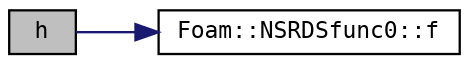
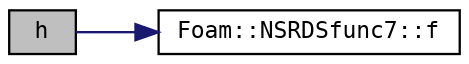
node "Foam::NSRDSfunc0::f": label "Foam::NSRDSfunc0::f" -> "Foam::NSRDSfunc7::f"
